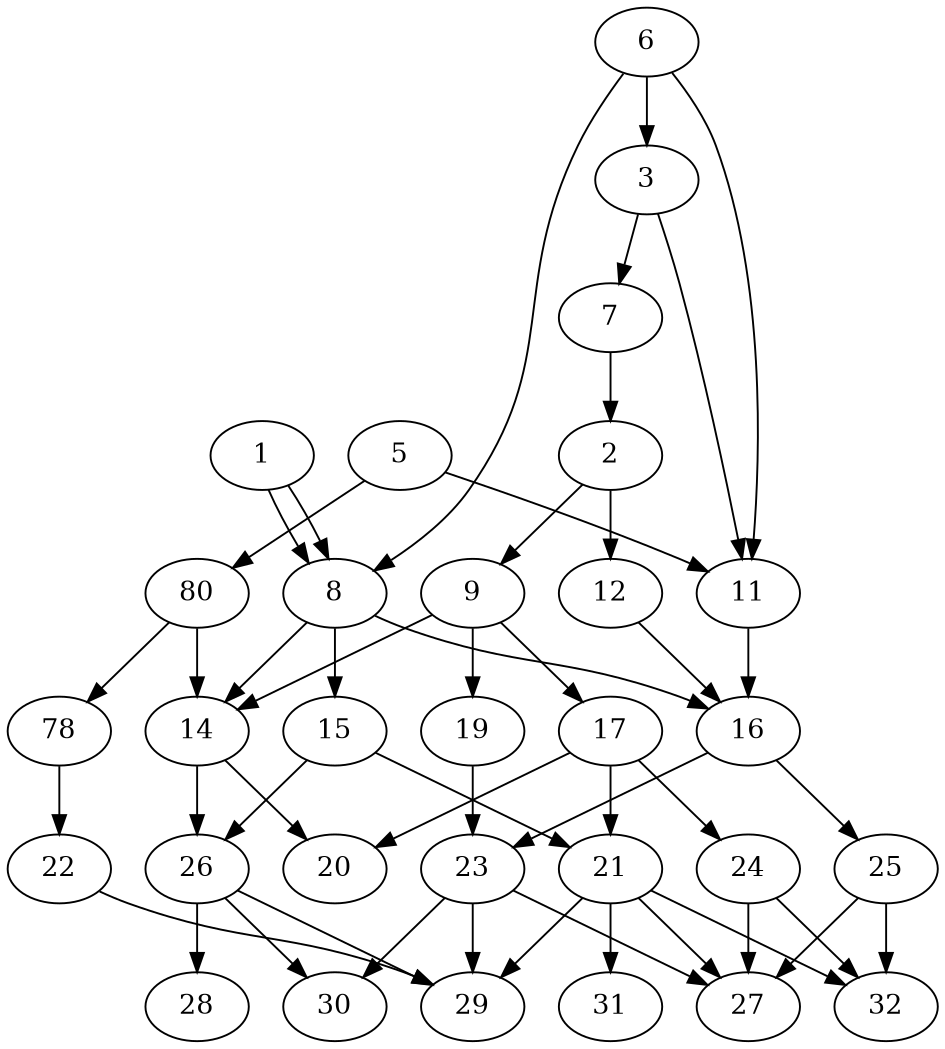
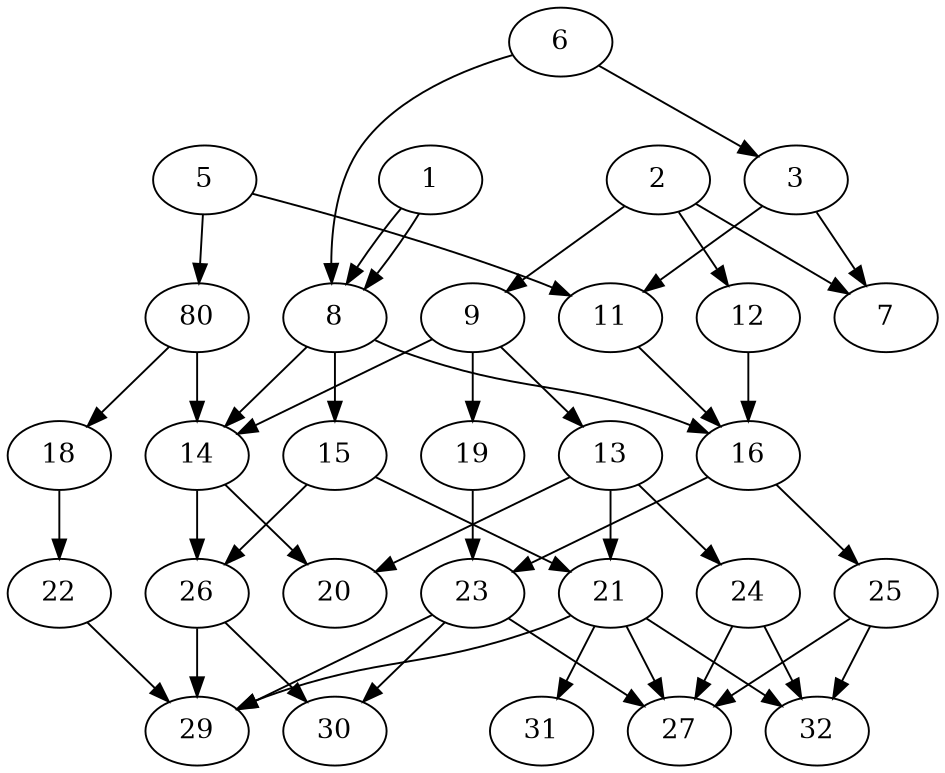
edge "6" -> "11": removed
edge "7" -> "2": reversed
node "78": label "78" -> "18"
node "17": label "17" -> "13"
node "28": removed
